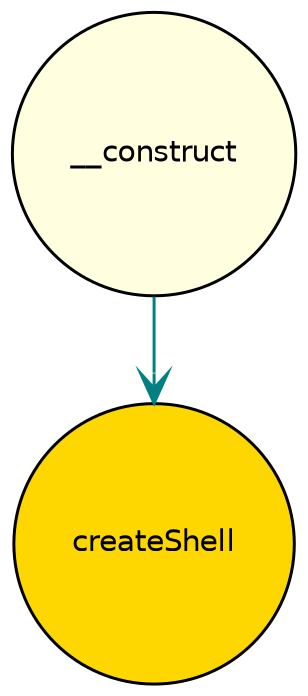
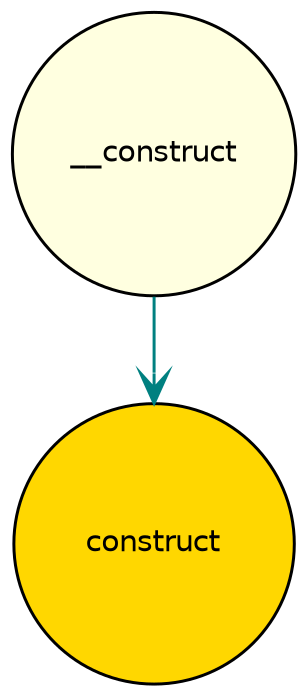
node "createShell": label "createShell" -> "construct"
